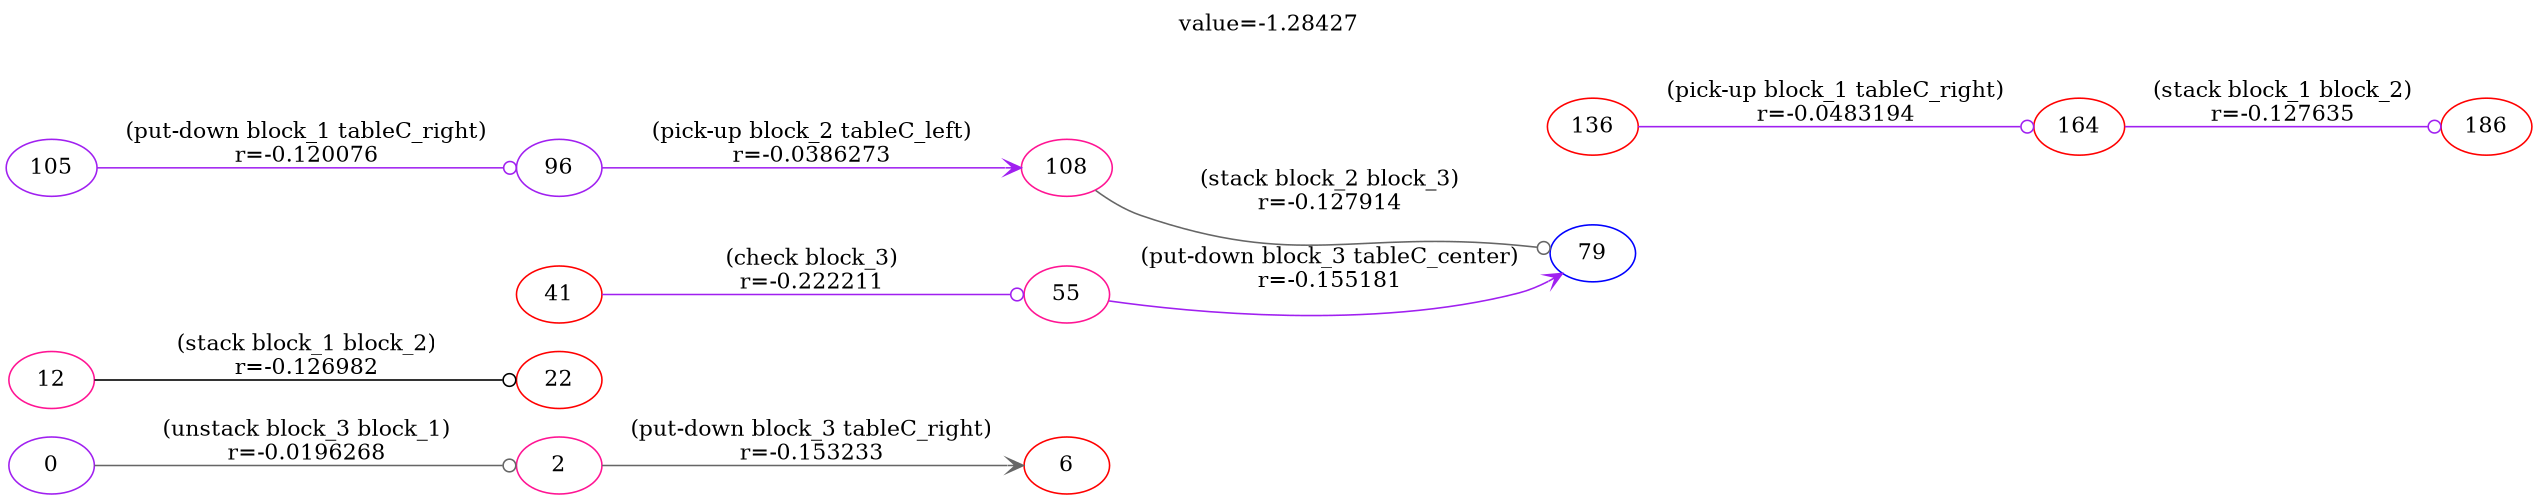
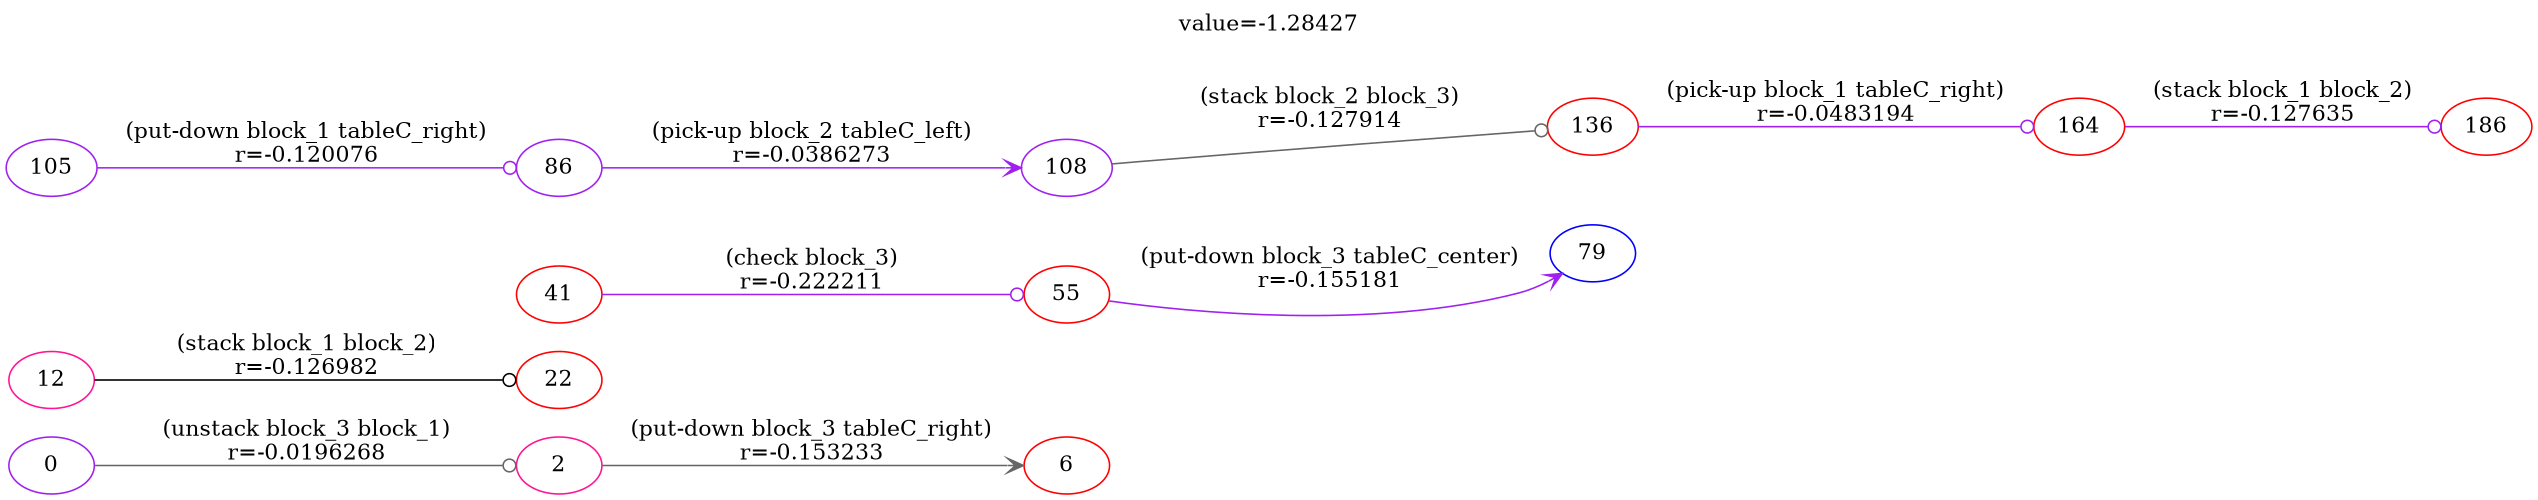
node "96": label "96" -> "86"
node "108": color deeppink -> purple
edge "108" -> "79": now "108" -> "136"
node "55": color deeppink -> red
